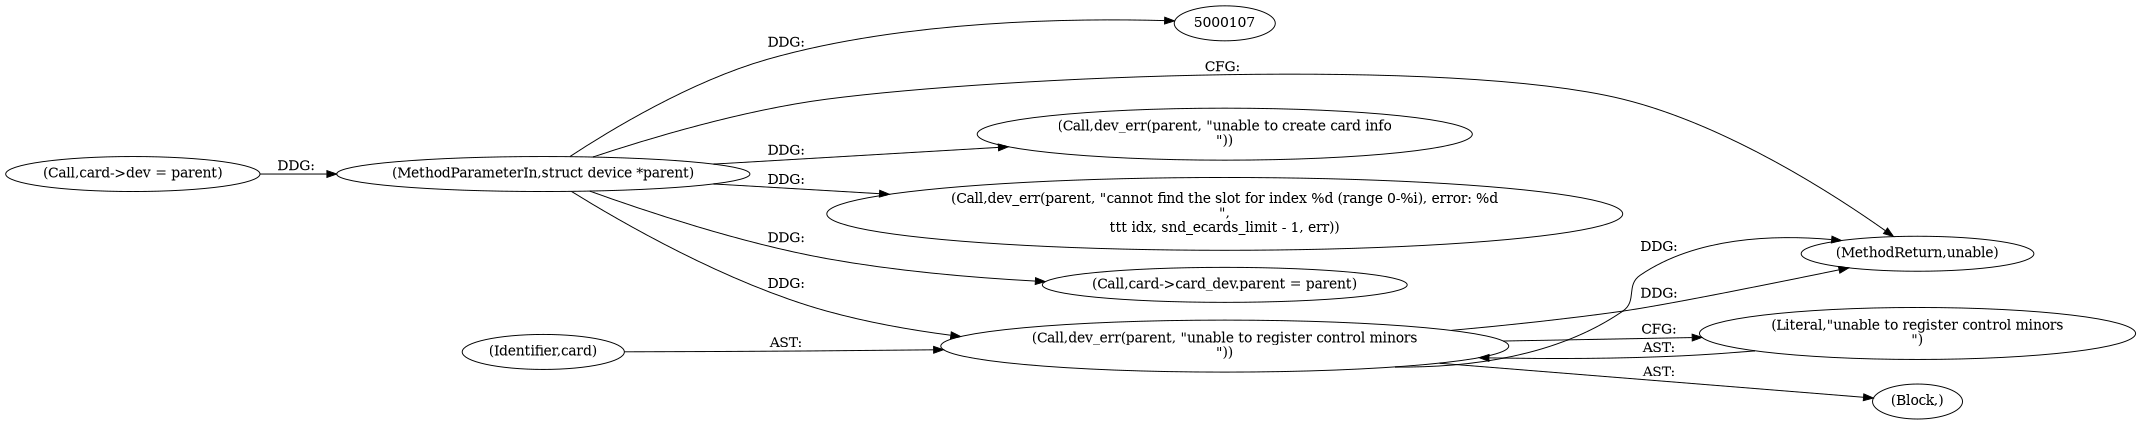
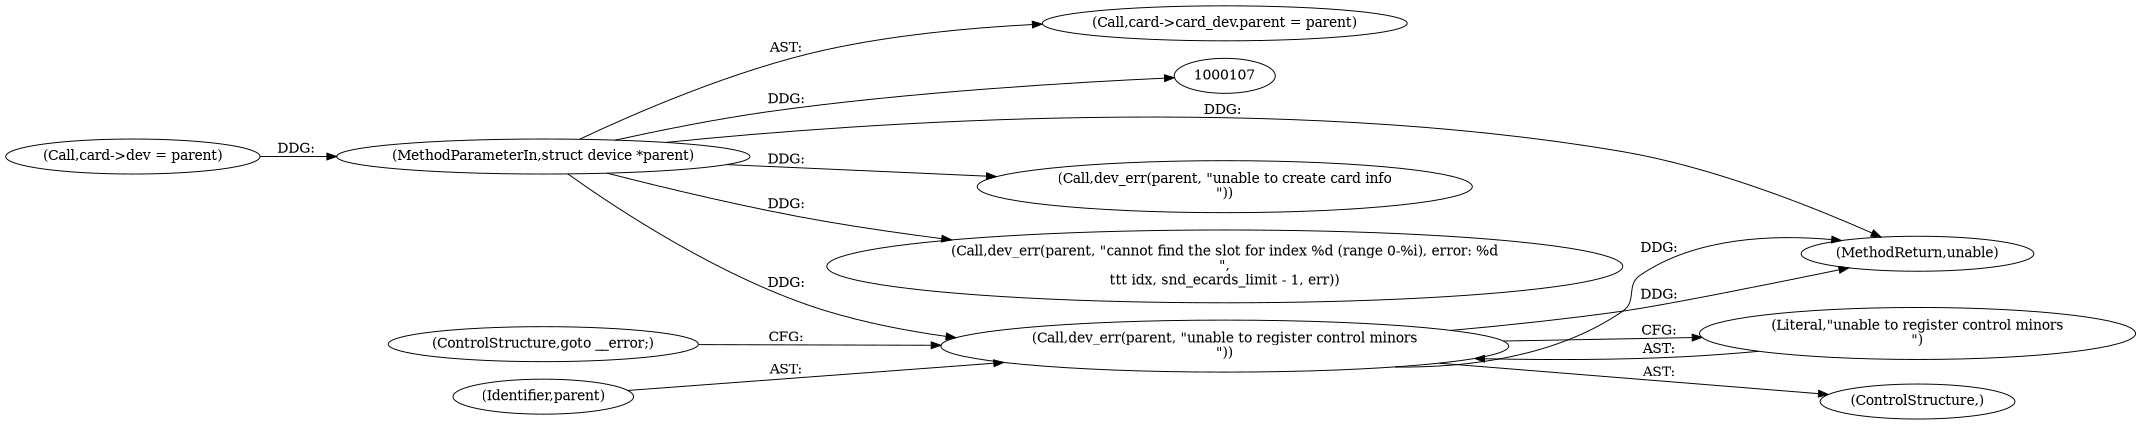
node "5000107": label "5000107" -> "1000107"
edge "(MethodParameterIn,struct device *parent)" -> "(MethodReturn,unable)": label "CFG: " -> "DDG: "
edge "(MethodParameterIn,struct device *parent)" -> "(Call,card->card_dev.parent = parent)": label "DDG: " -> "AST: "
node "(ControlStructure,goto __error;)": added
node "(Identifier,card)": label "(Identifier,card)" -> "(Identifier,parent)"
node "(Block,)": label "(Block,)" -> "(ControlStructure,)"
